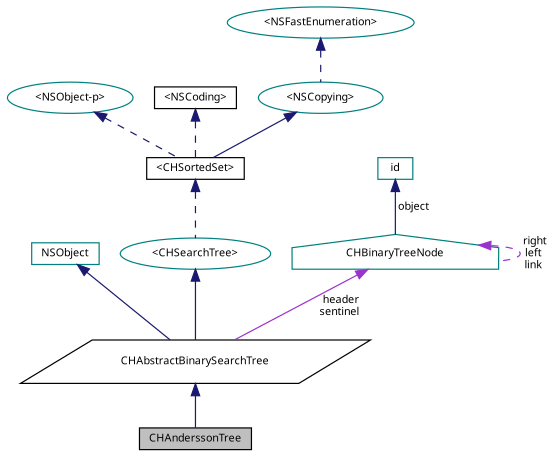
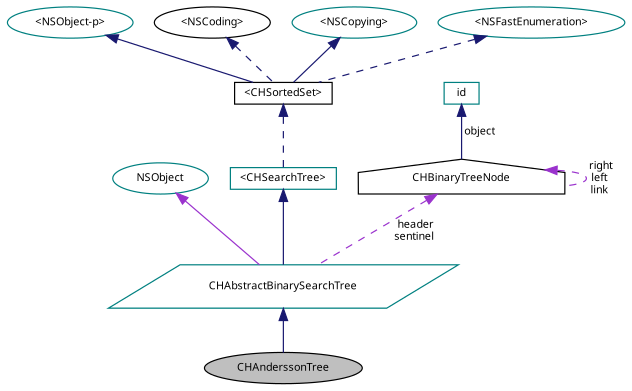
edge "<NSCopying>" -> "<NSFastEnumeration>": now "<CHSortedSet>" -> "<NSFastEnumeration>"
node "<NSCoding>": shape box -> ellipse
edge "<CHSortedSet>" -> "<NSObject-p>": style dashed -> solid
node "NSObject": shape box -> ellipse
node "<CHSearchTree>": shape ellipse -> box
node "CHBinaryTreeNode": color teal -> black
edge "CHAbstractBinarySearchTree" -> "NSObject": color midnightblue -> darkorchid3
edge "CHAbstractBinarySearchTree" -> "CHBinaryTreeNode": style solid -> dashed
node "CHAbstractBinarySearchTree": color black -> teal
node "CHAnderssonTree": shape box -> ellipse
